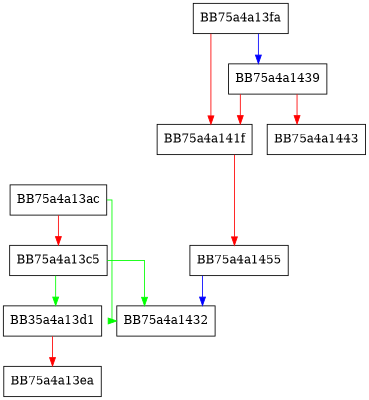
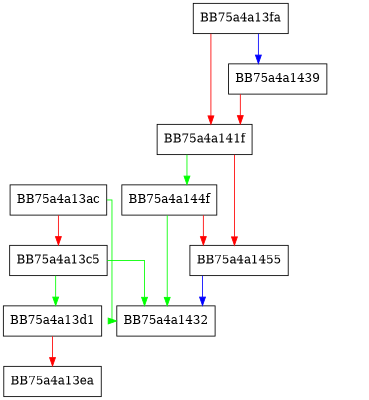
node "BB75a4a1443": removed
node "BB75a4a144f": added
node "BB35a4a13d1": label "BB35a4a13d1" -> "BB75a4a13d1"
